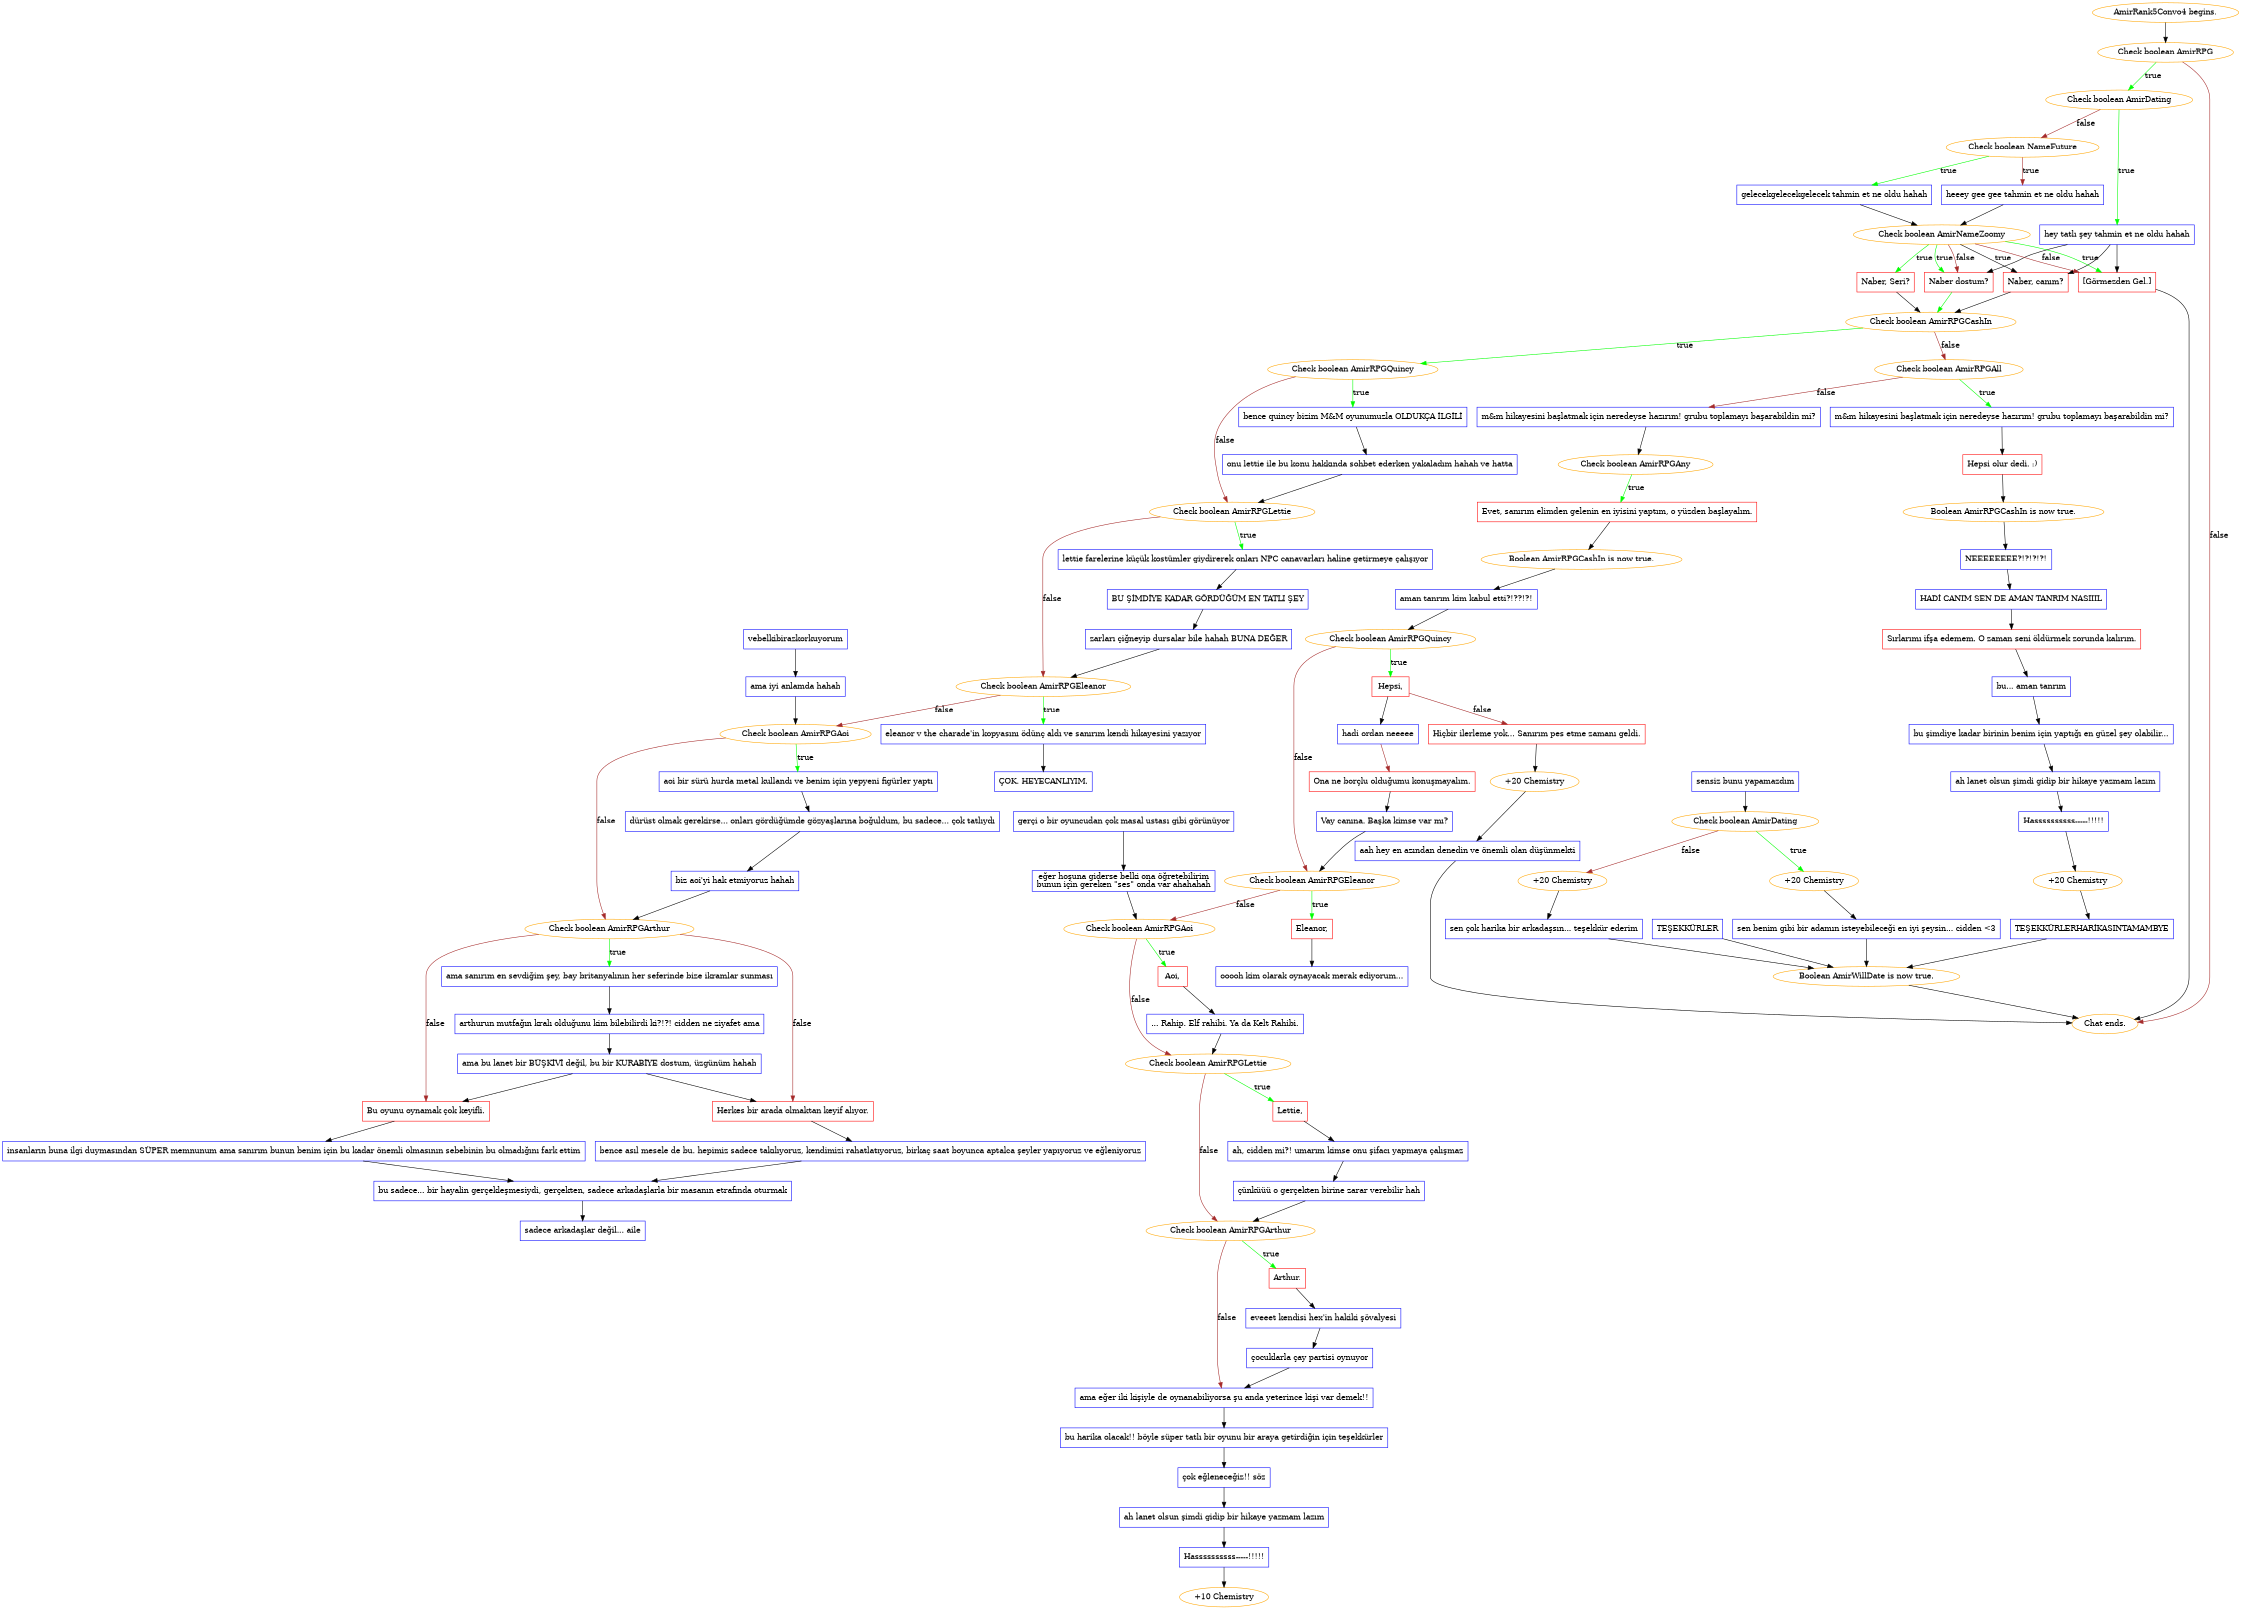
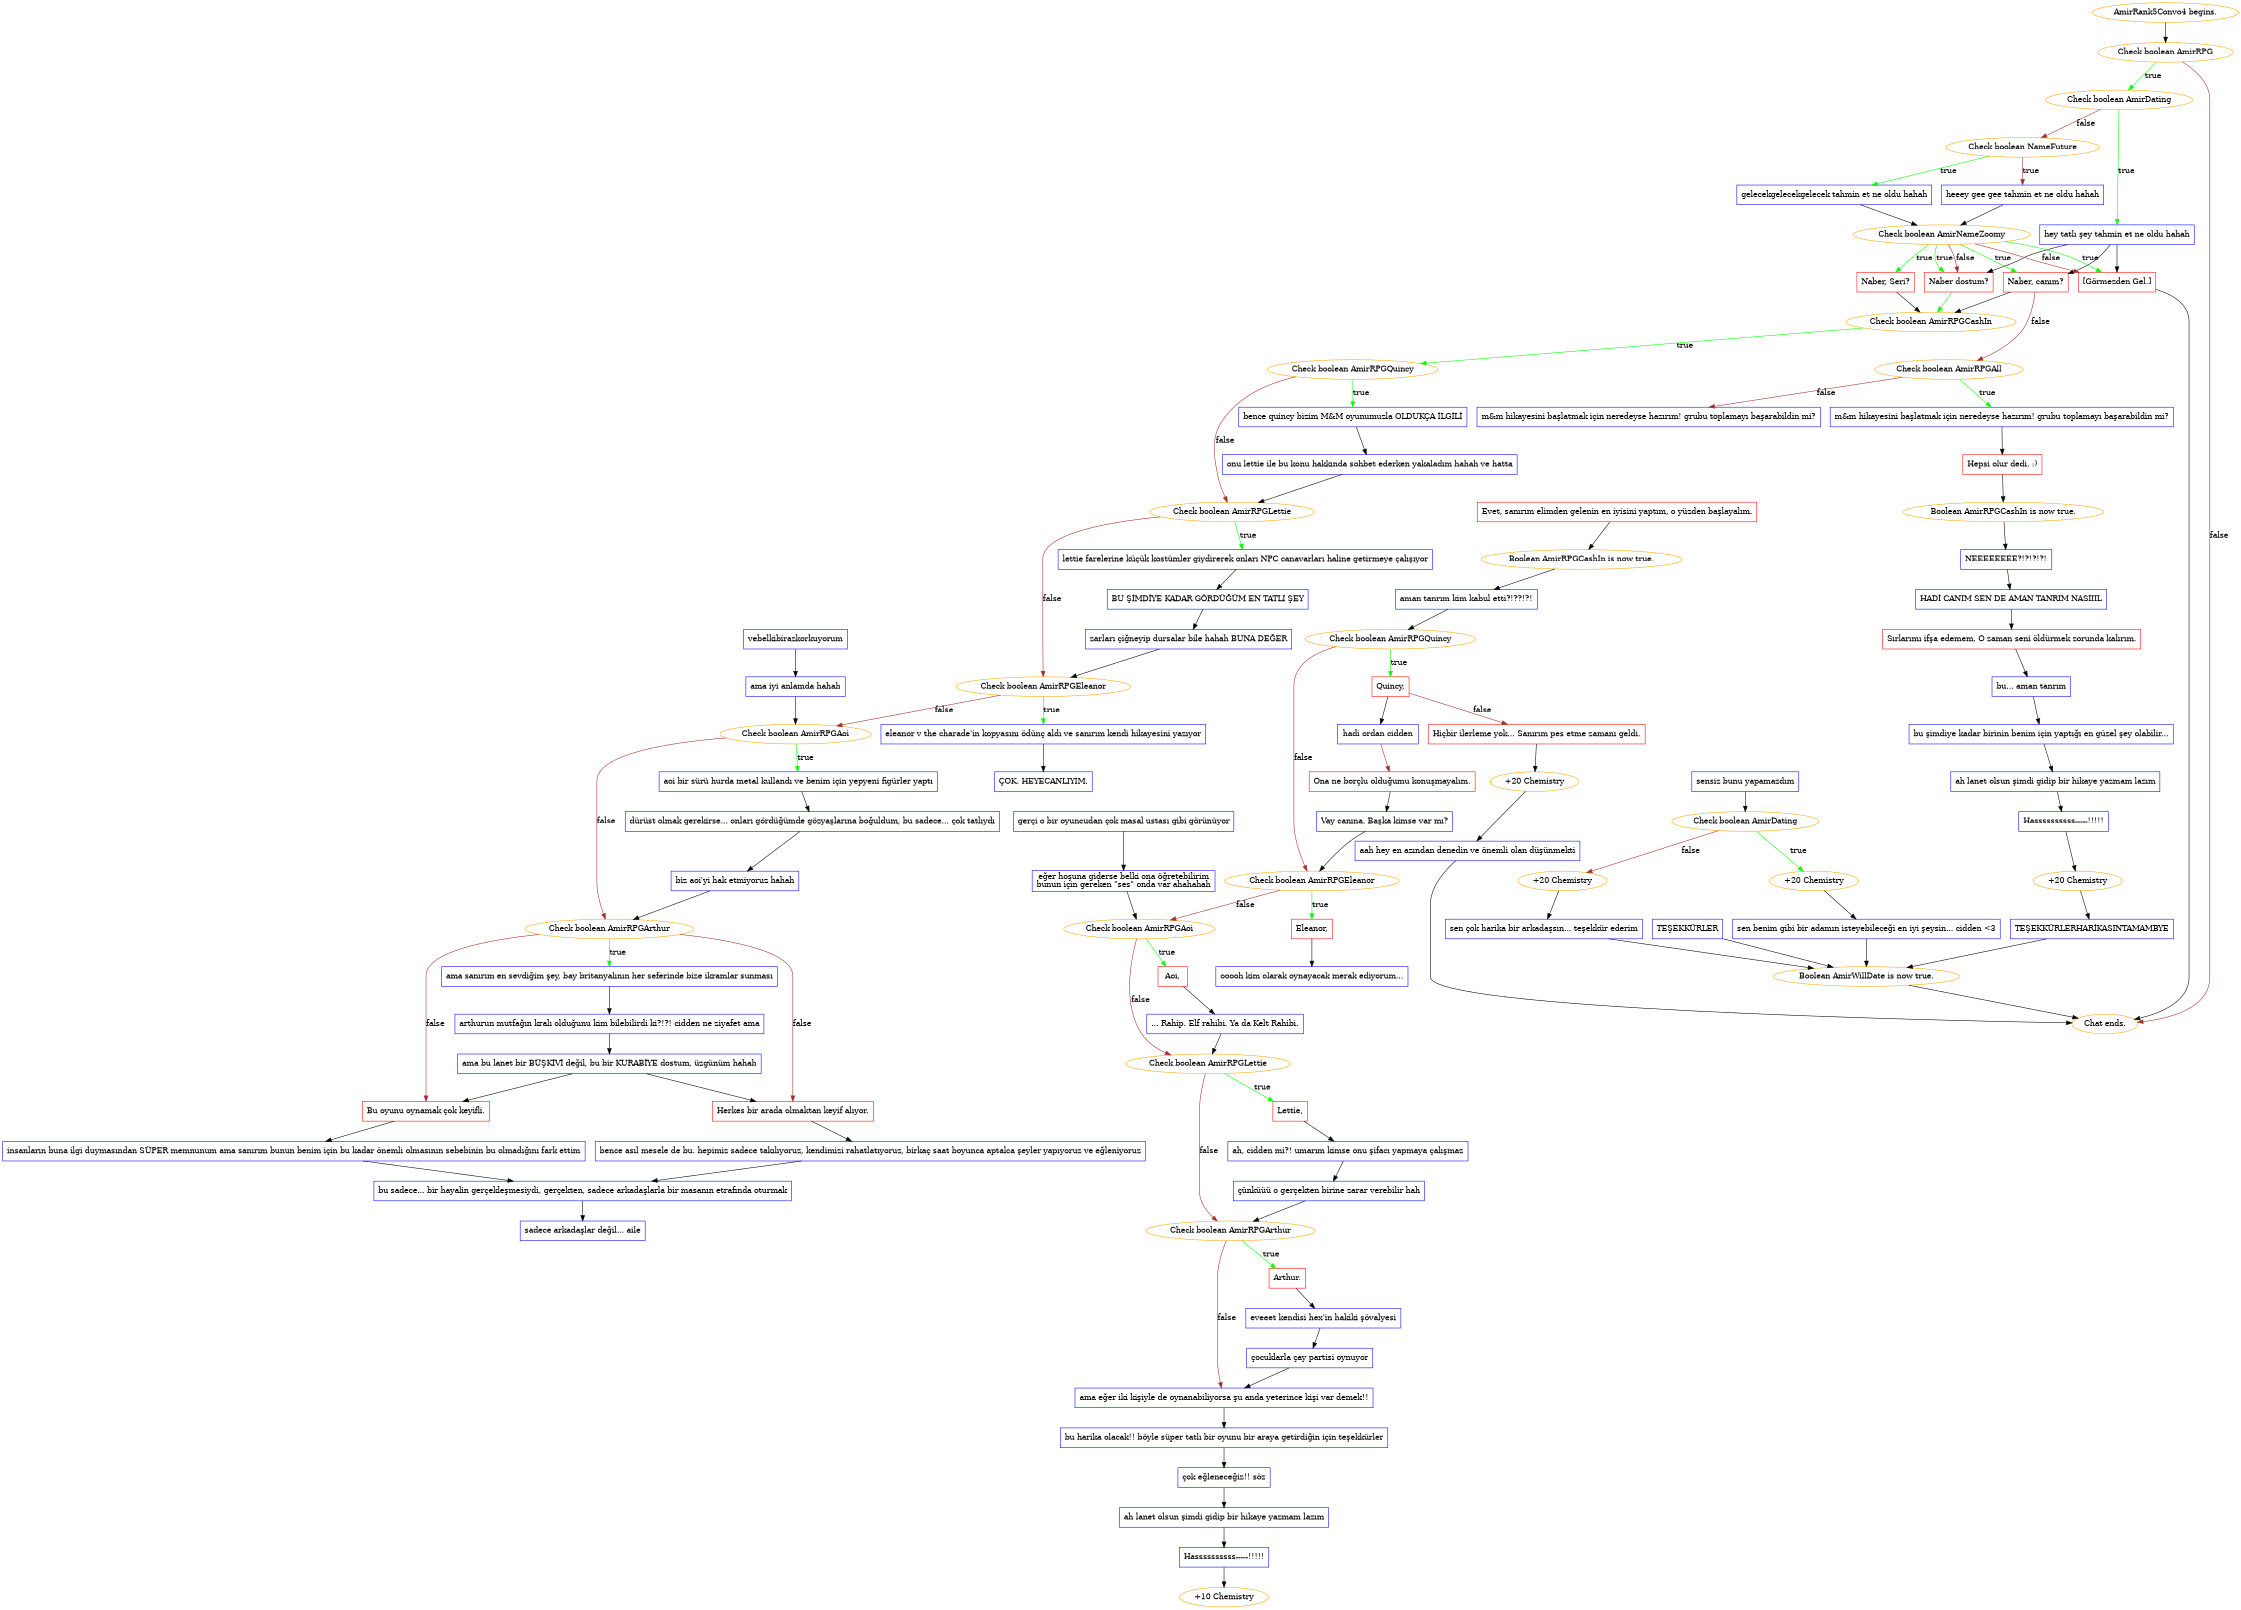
edge "Check boolean AmirNameZoomy" -> "Naber, canım?": color black -> green
edge "Check boolean AmirRPGCashIn" -> "Check boolean AmirRPGAll": now "Naber, canım?" -> "Check boolean AmirRPGAll"
node "Check boolean AmirRPGAny": removed
node "Hepsi,": label "Hepsi," -> "Quincy,"
node "hadi ordan neeeee": label "hadi ordan neeeee" -> "hadi ordan cidden"
